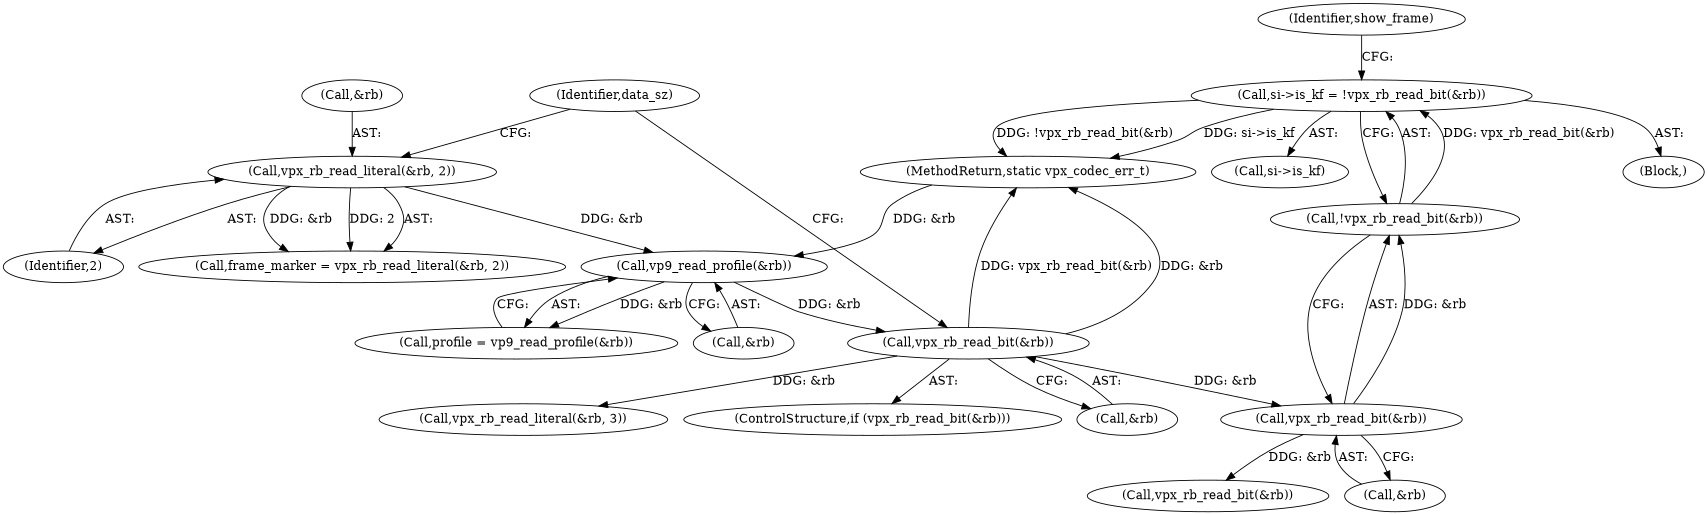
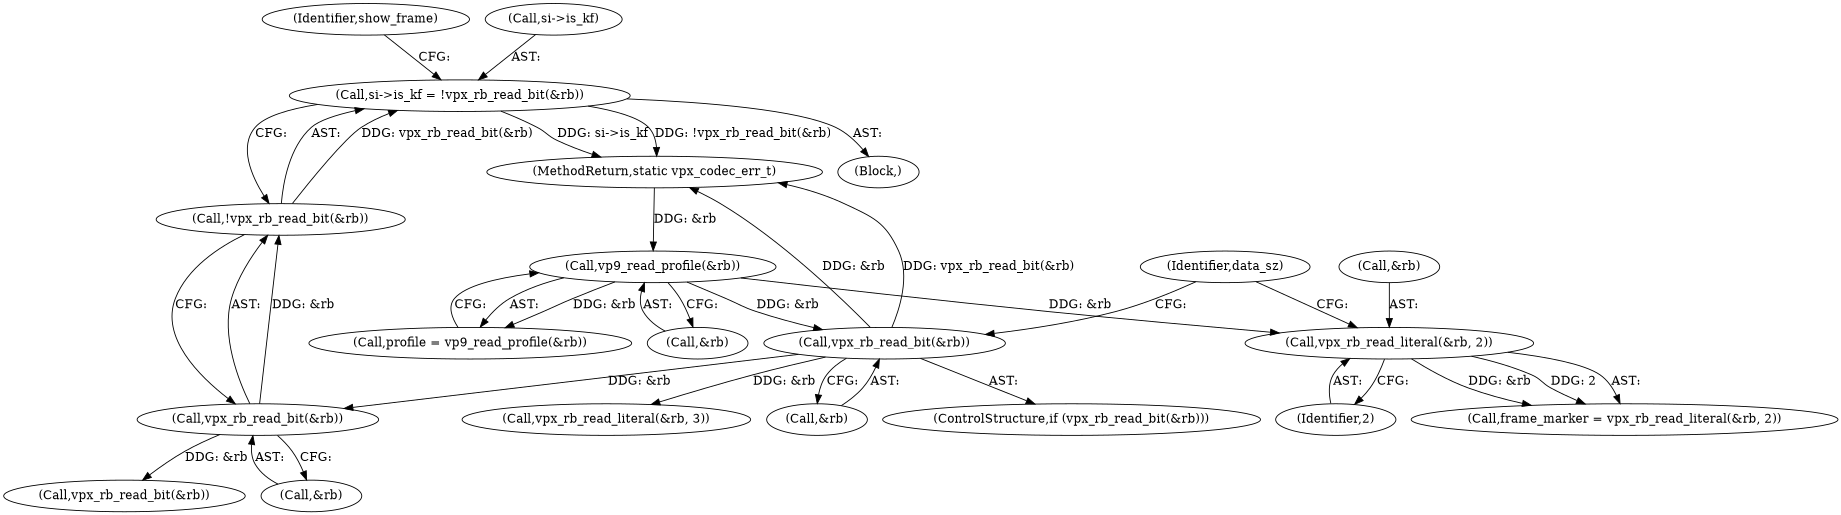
edge "(Call,si->is_kf = !vpx_rb_read_bit(&rb))" -> "(Call,si->is_kf)": reversed
edge "(Call,vpx_rb_read_literal(&rb, 2))" -> "(Call,vp9_read_profile(&rb))": reversed
edge "(Call,vpx_rb_read_literal(&rb, 2))" -> "(Identifier,2)": label "AST: " -> "CFG: "
